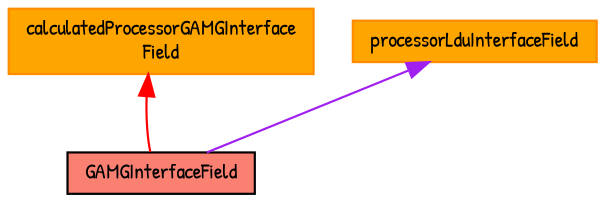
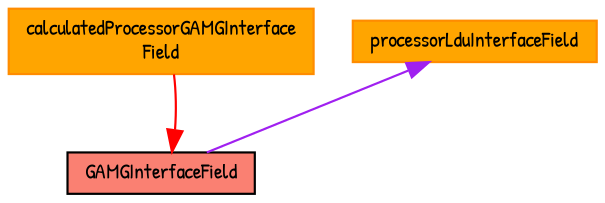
edge "GAMGInterfaceField" -> "calculatedProcessorGAMGInterface Field": reversed
